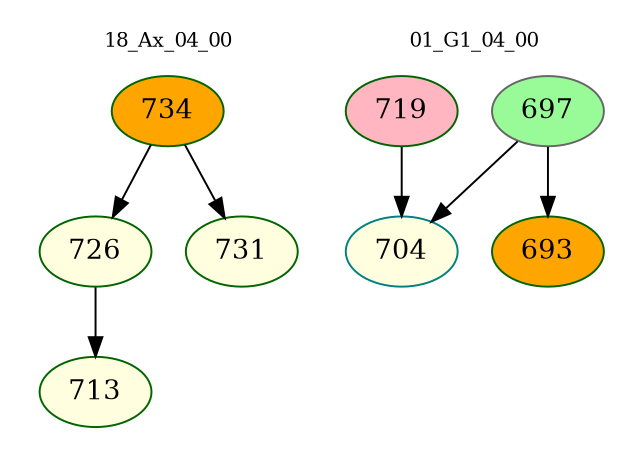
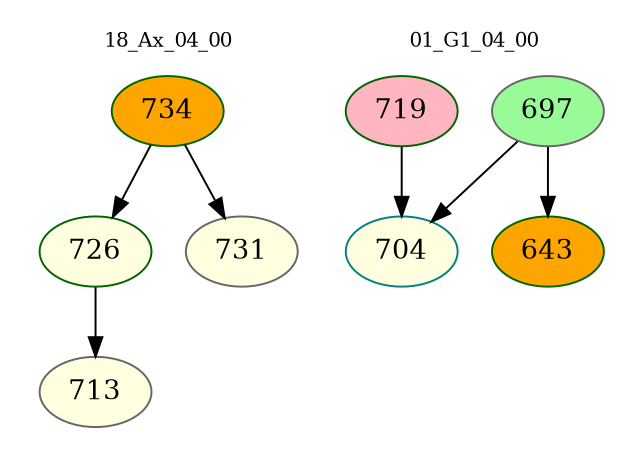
node "731": color darkgreen -> gray40
node "693": label "693" -> "643"
node "713": color darkgreen -> gray40
